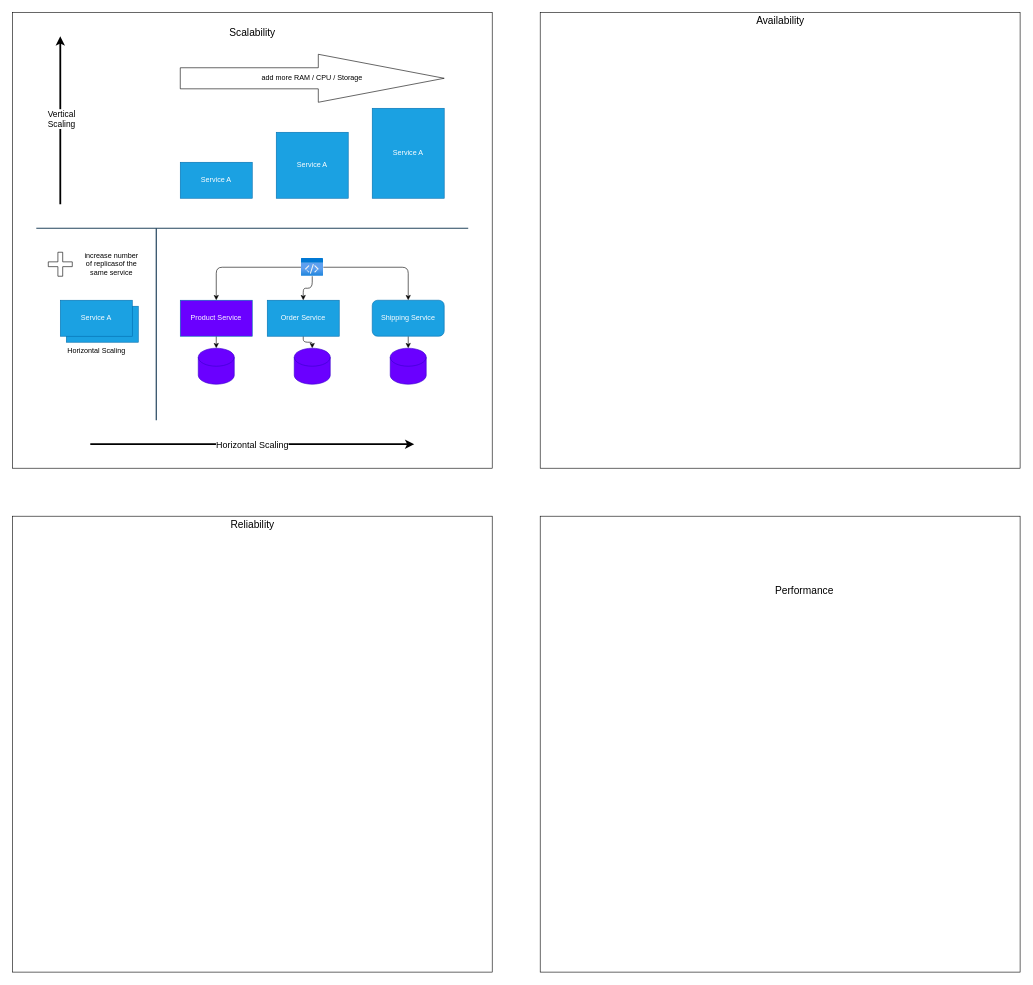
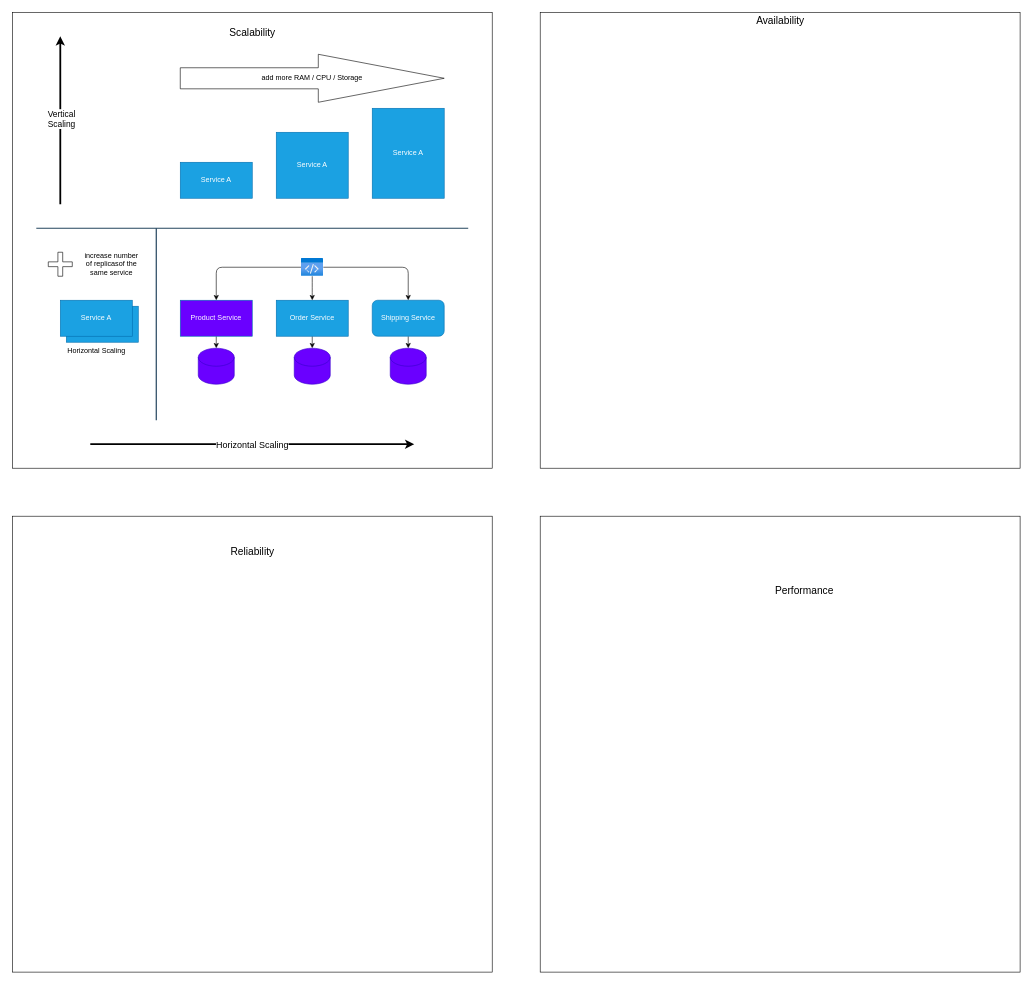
node "Order Service": moved (303, 318) -> (312, 318)
node "Reliability": moved (252, 525) -> (252, 552)
